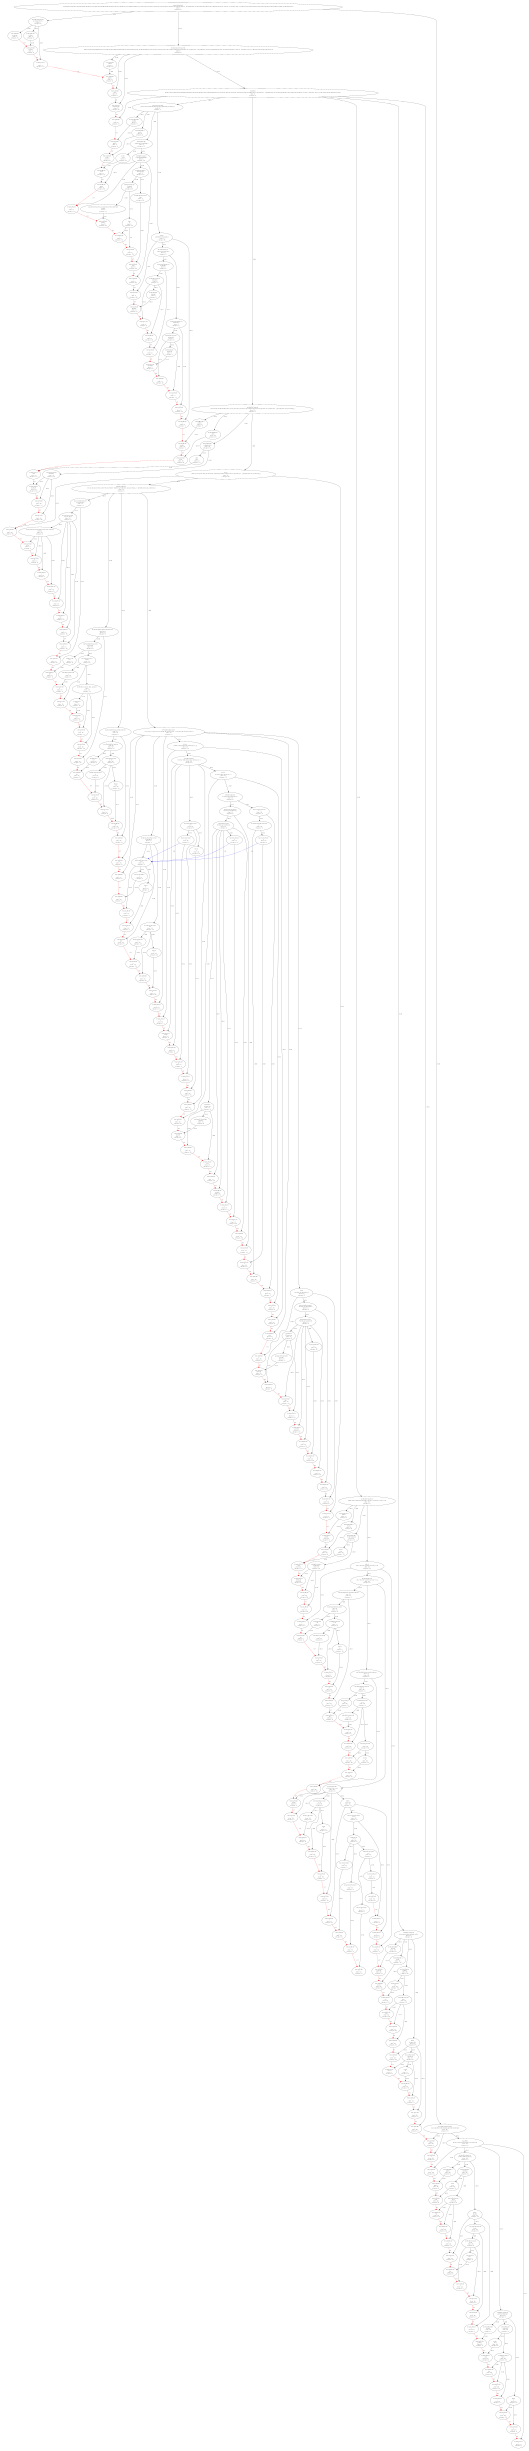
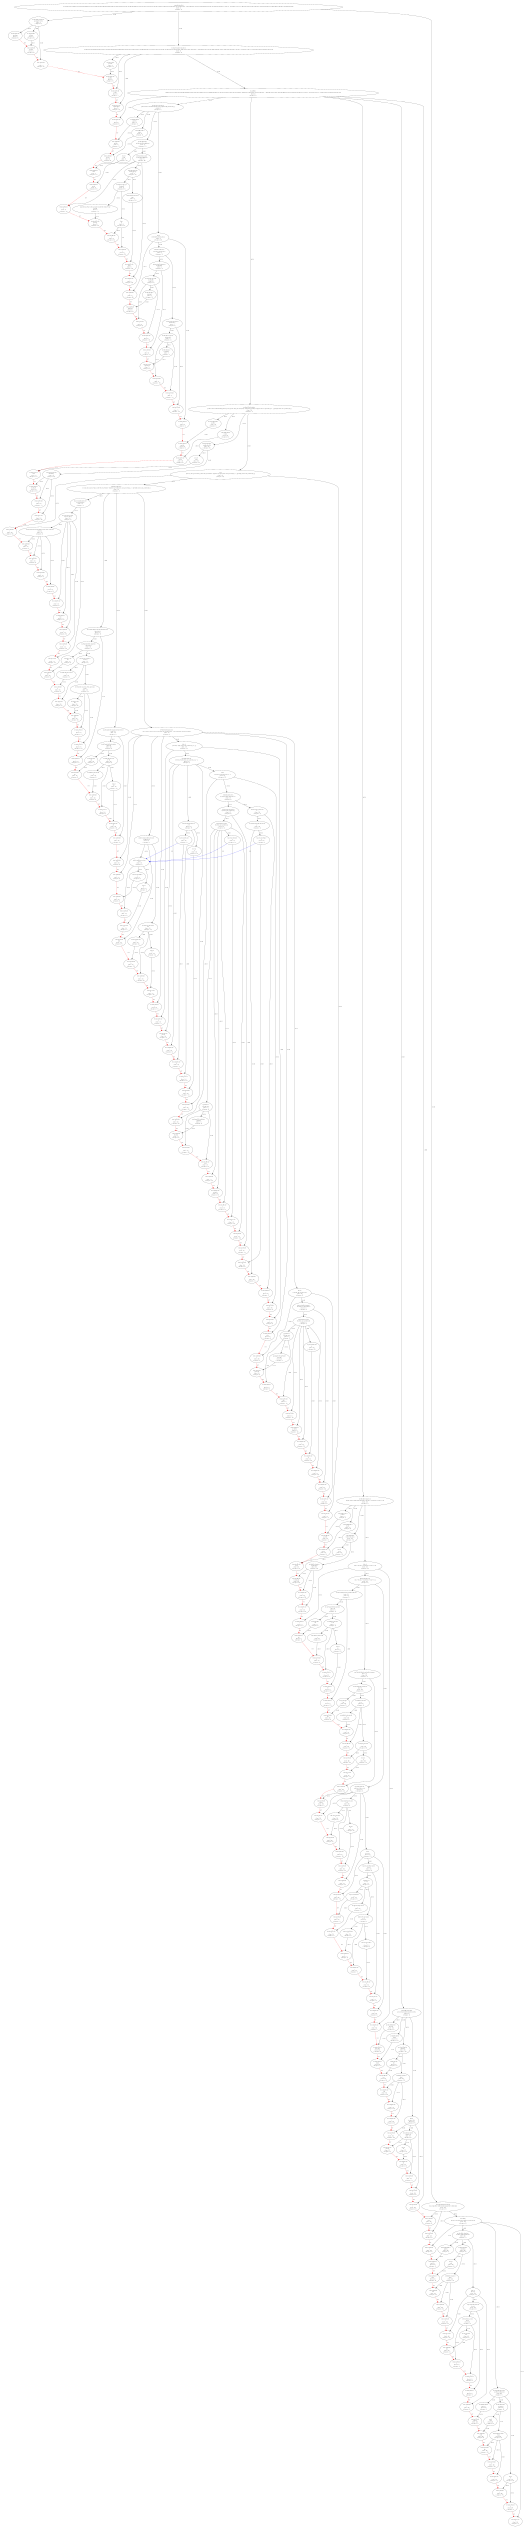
node "terminalNode + (line: 31) (charpos: 7)": added
